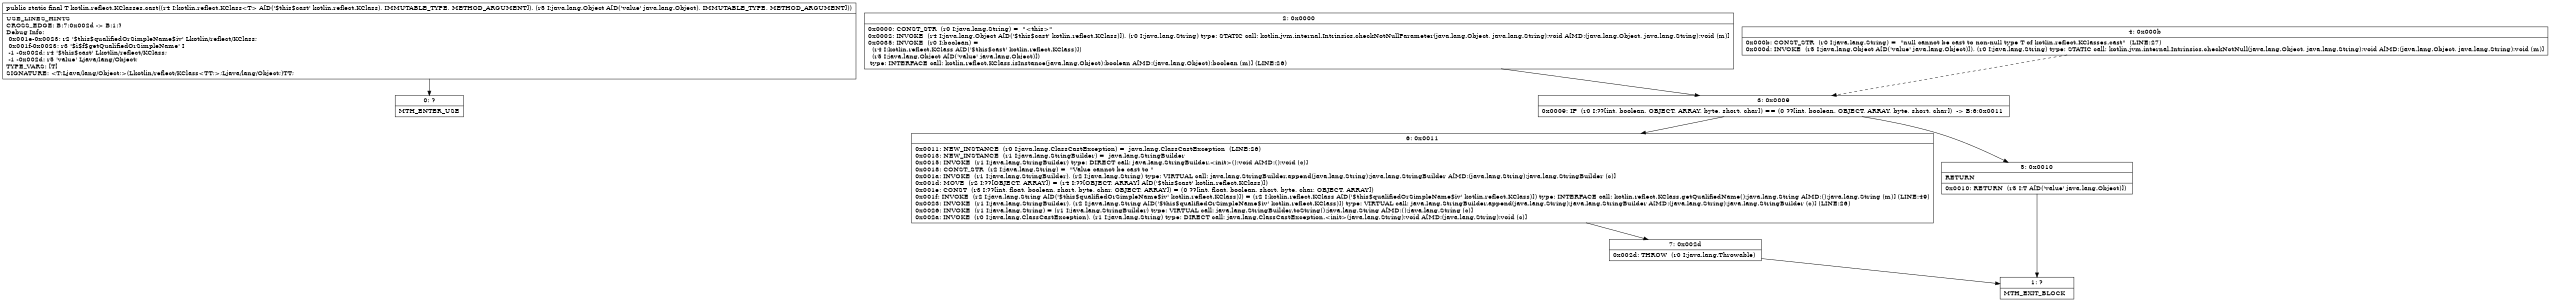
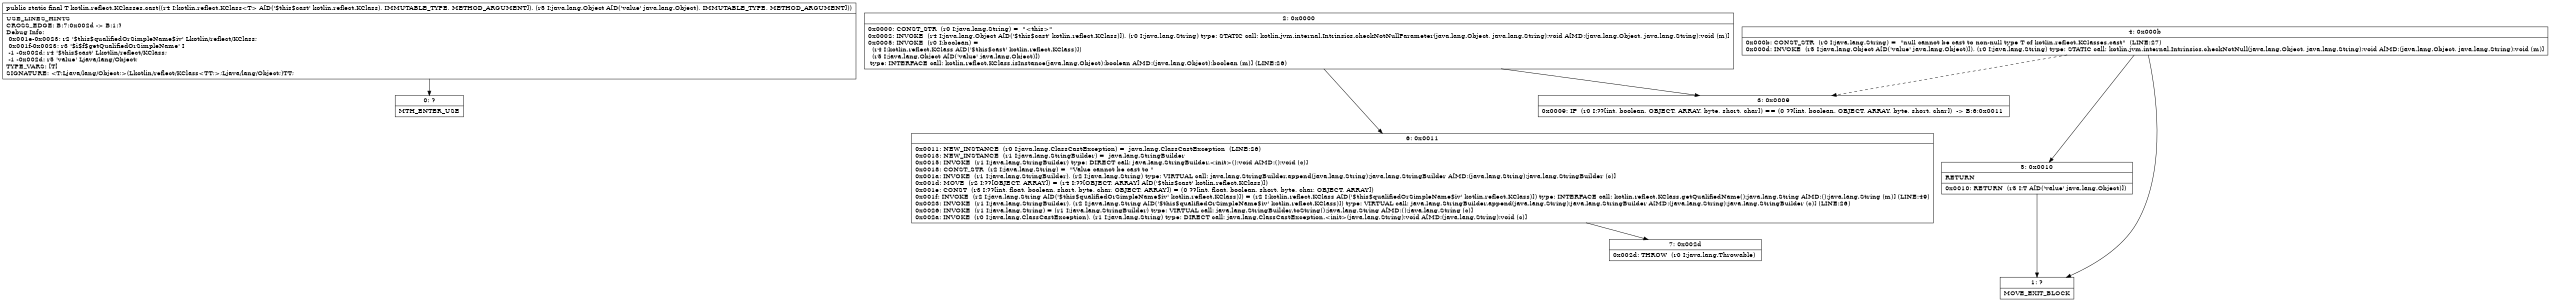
node "2: 0x0000": text "0x0035: INVOKE  (r0 I:boolean) =" -> "0x0005: INVOKE  (r0 I:boolean) ="
edge "3: 0x0009" -> "6: 0x0011": now "2: 0x0000" -> "6: 0x0011"
edge "3: 0x0009" -> "5: 0x0010": now "4: 0x000b" -> "5: 0x0010"
edge "7: 0x002d" -> "1: ?": now "4: 0x000b" -> "1: ?"
node "1: ?": text "MTH_EXIT_BLOCK" -> "MOVE_EXIT_BLOCK"
